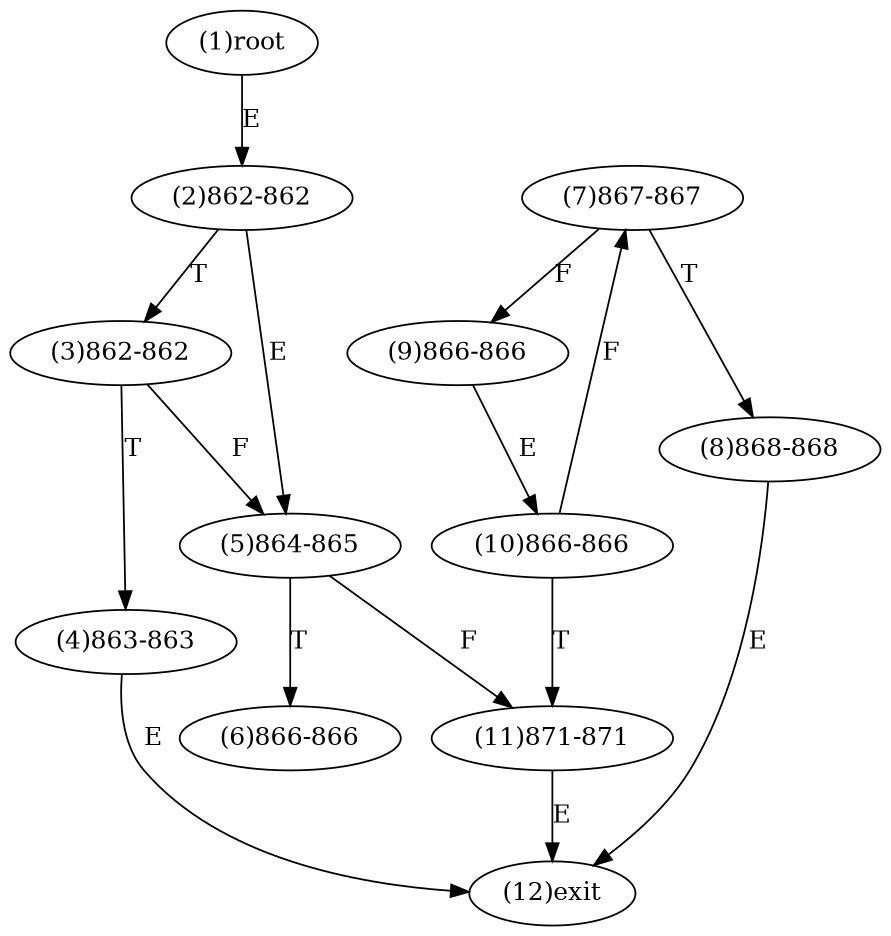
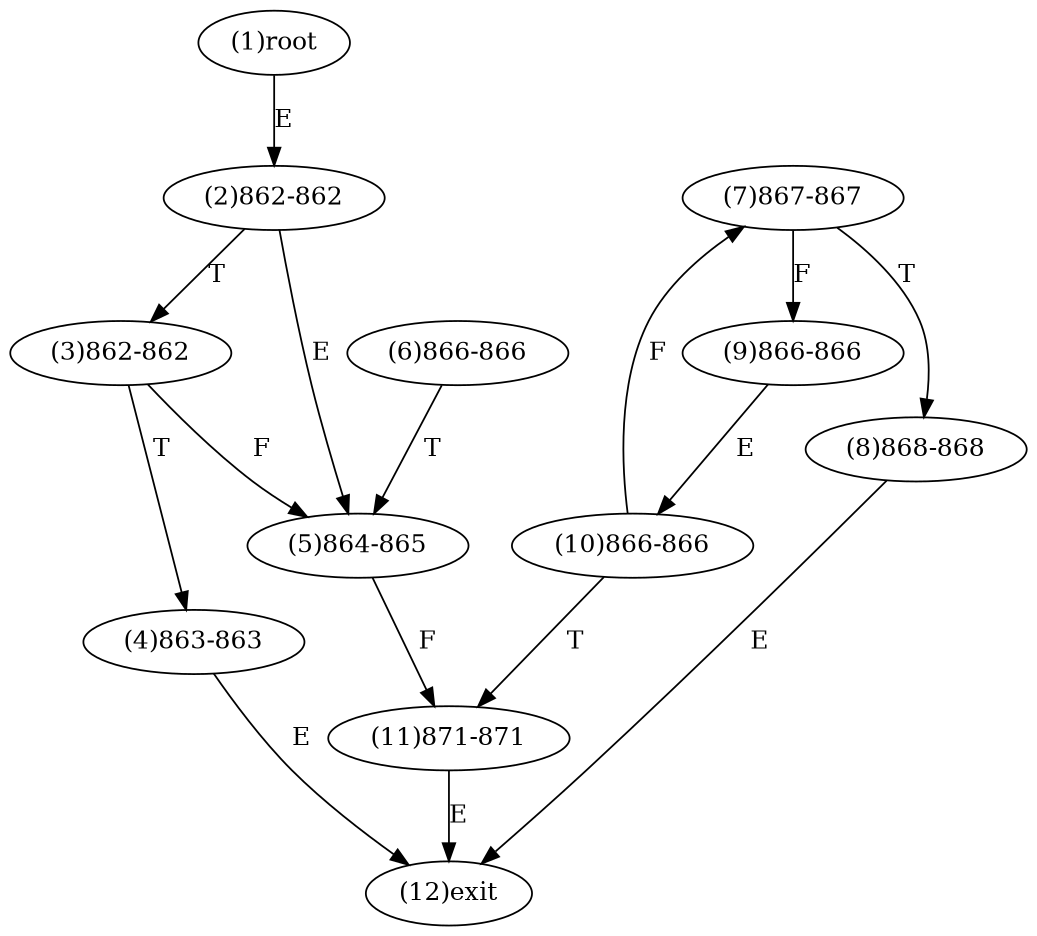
edge "(5)864-865" -> "(6)866-866": reversed
